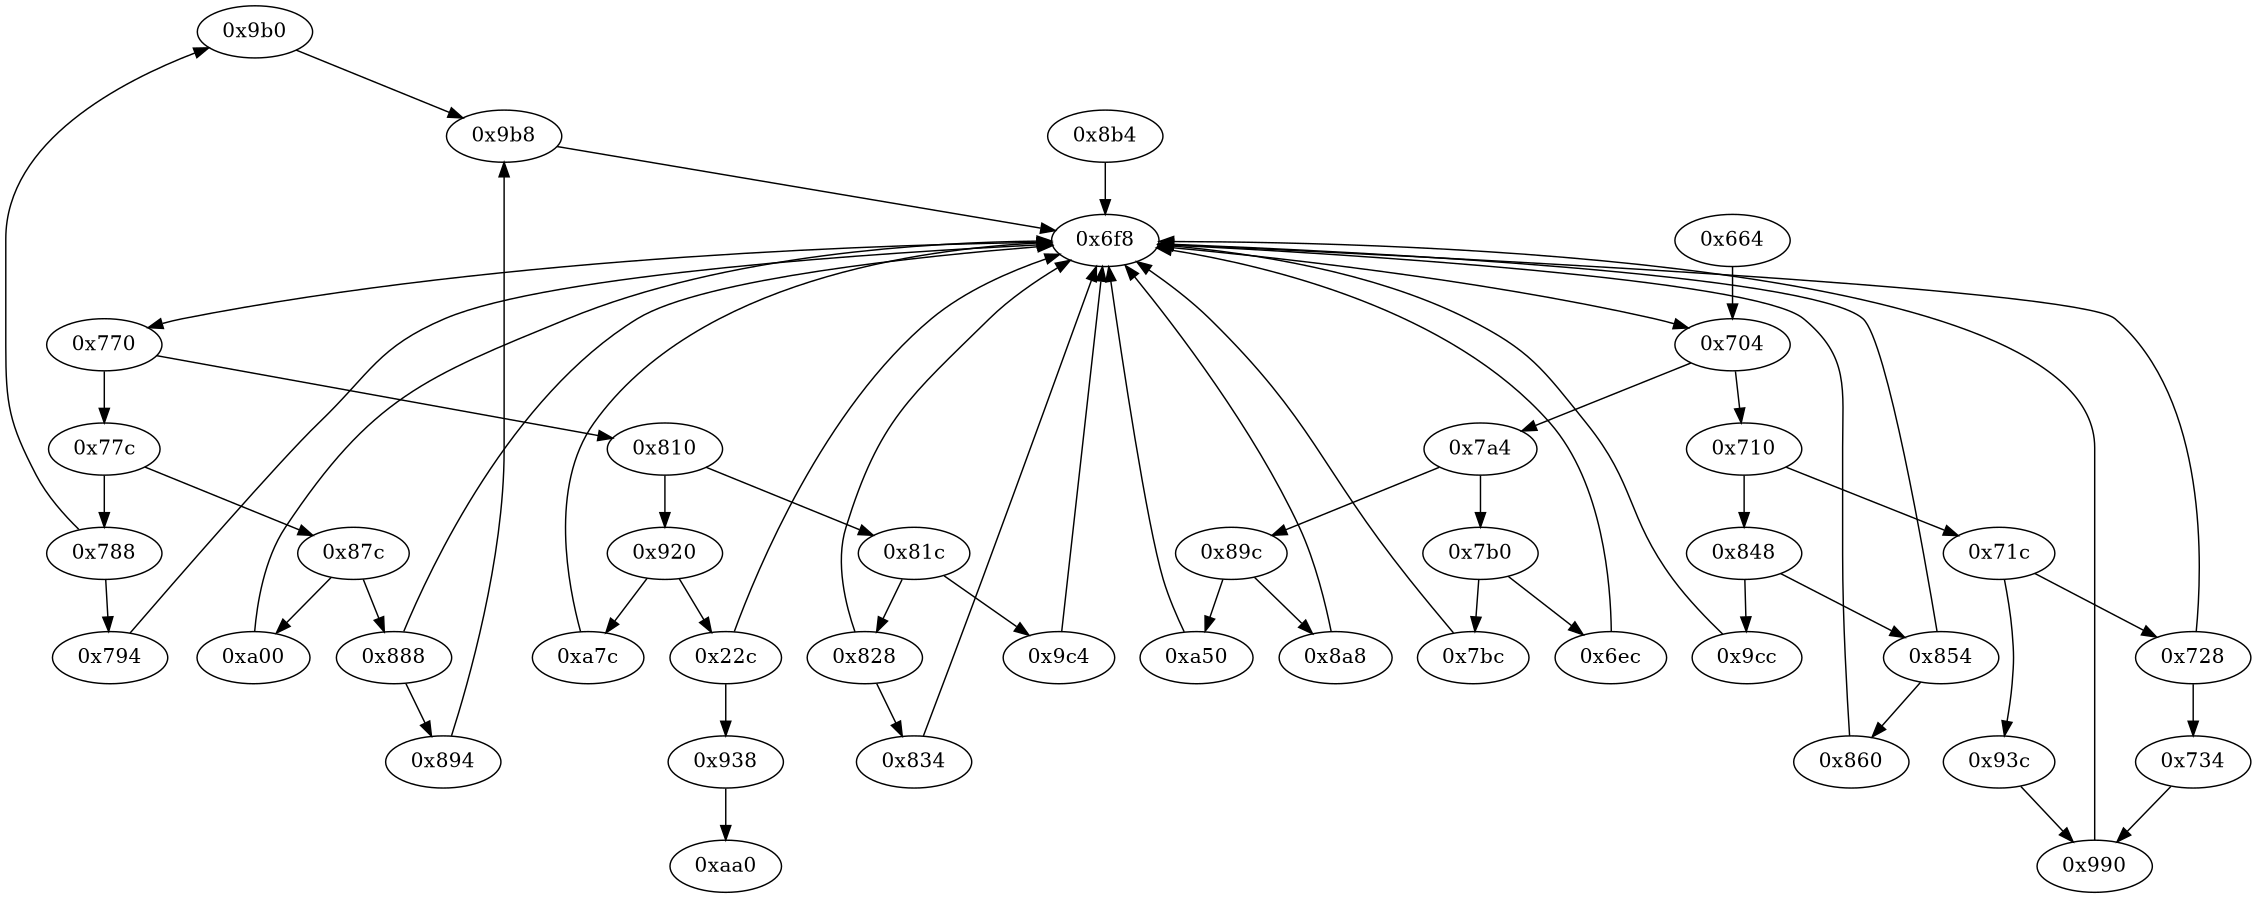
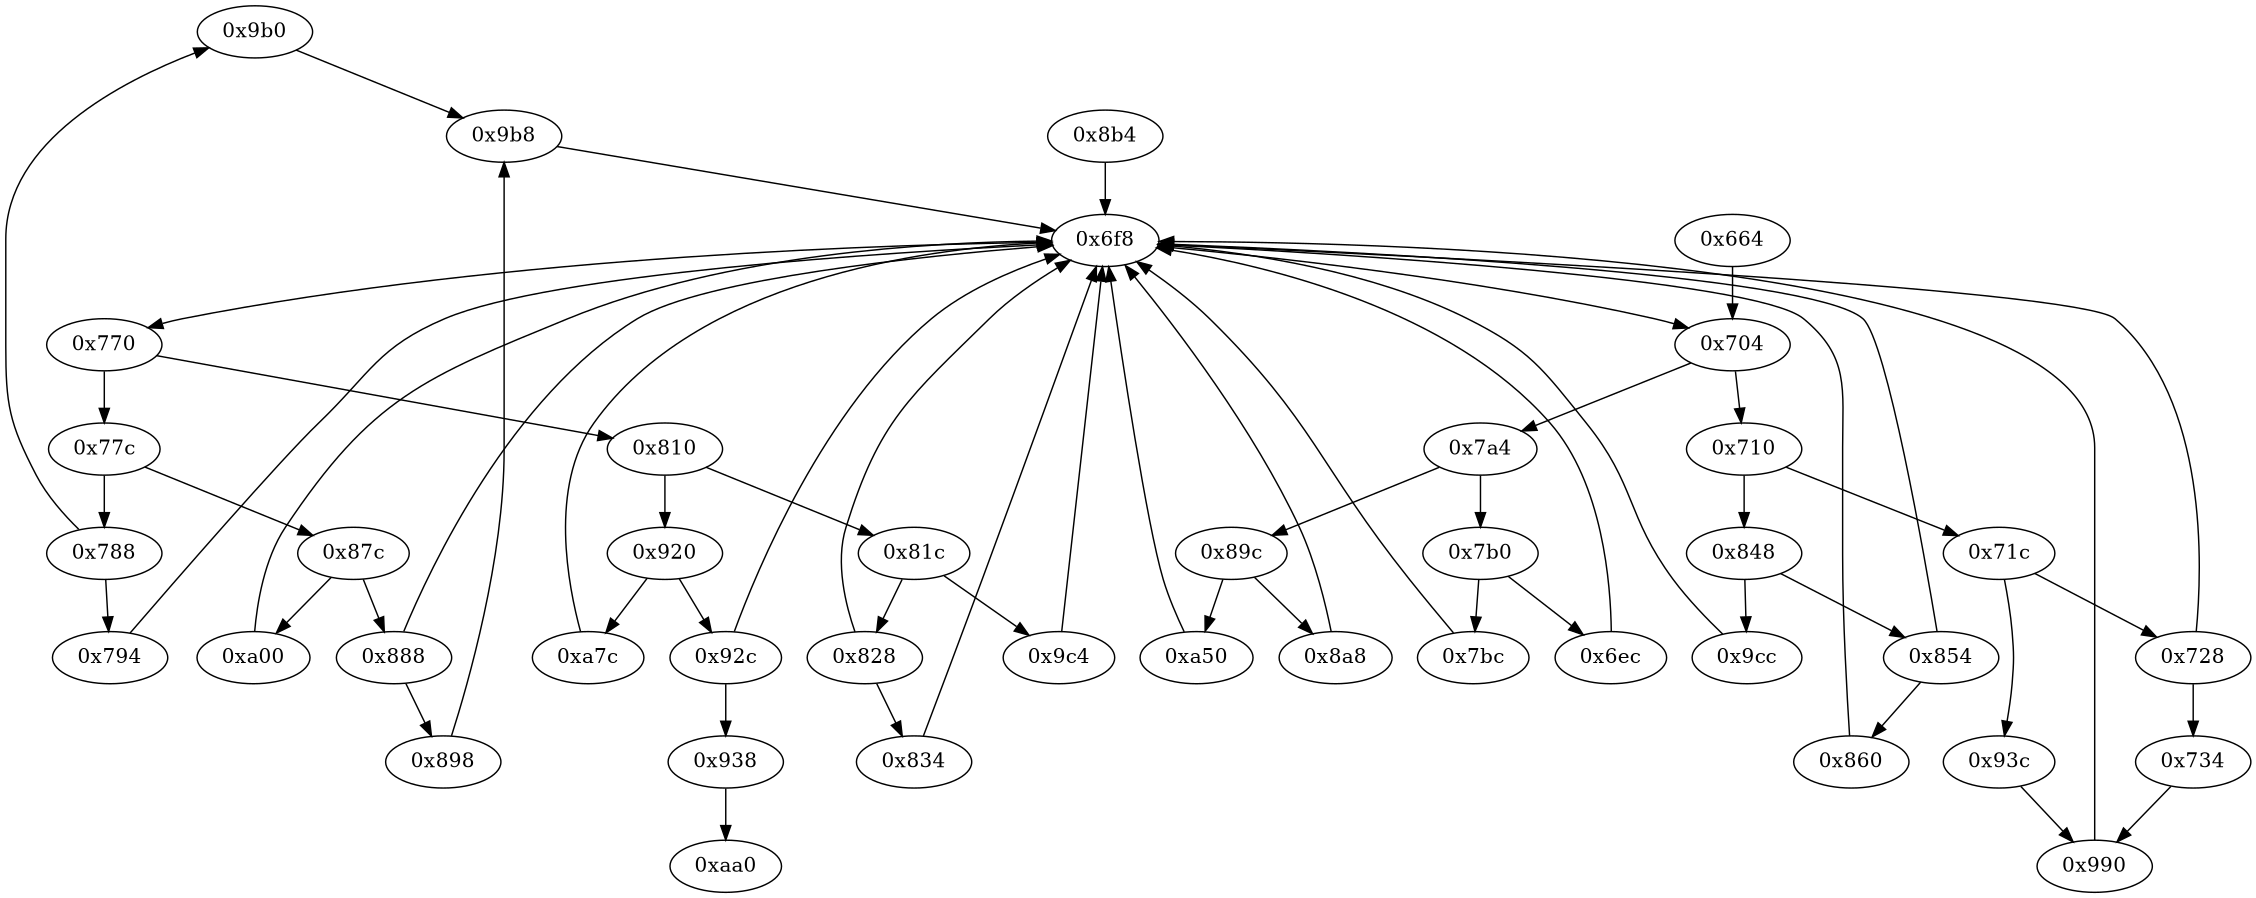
node "0x22c": label "0x22c" -> "0x92c"
node "0x894": label "0x894" -> "0x898"
